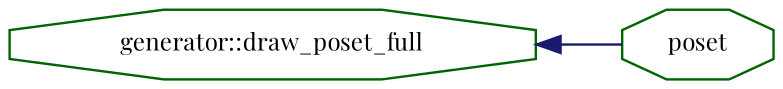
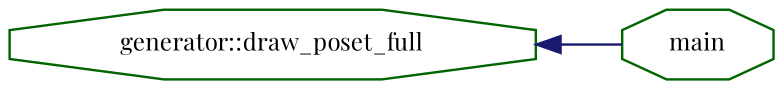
node "poset": label "poset" -> "main"
